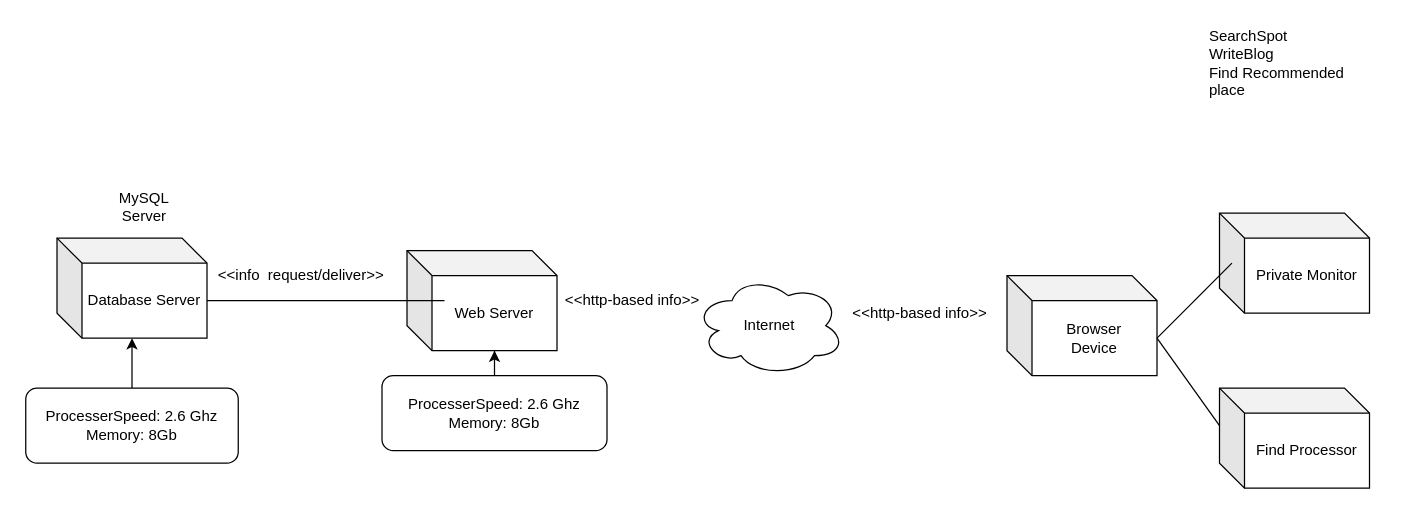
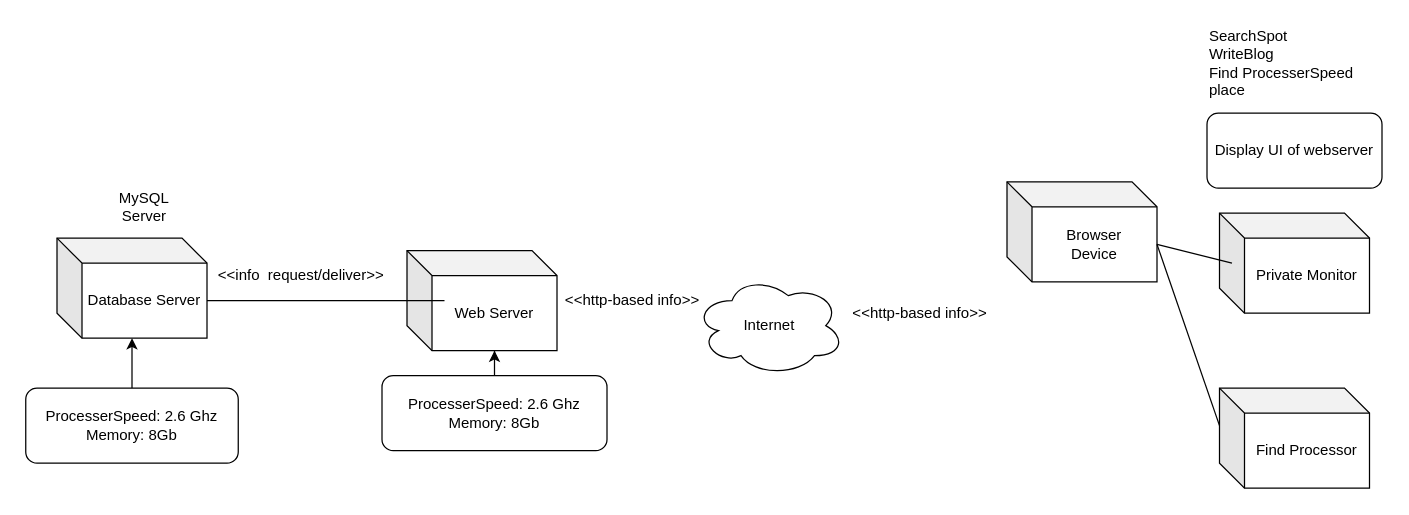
node "SearchSpot WriteBlog Find Recommended place": label "SearchSpot WriteBlog Find Recommended place" -> "SearchSpot WriteBlog Find ProcesserSpeed place"
node "Display UI of webserver": added
node "Browser Device": moved (1082, 326) -> (1082, 232)
